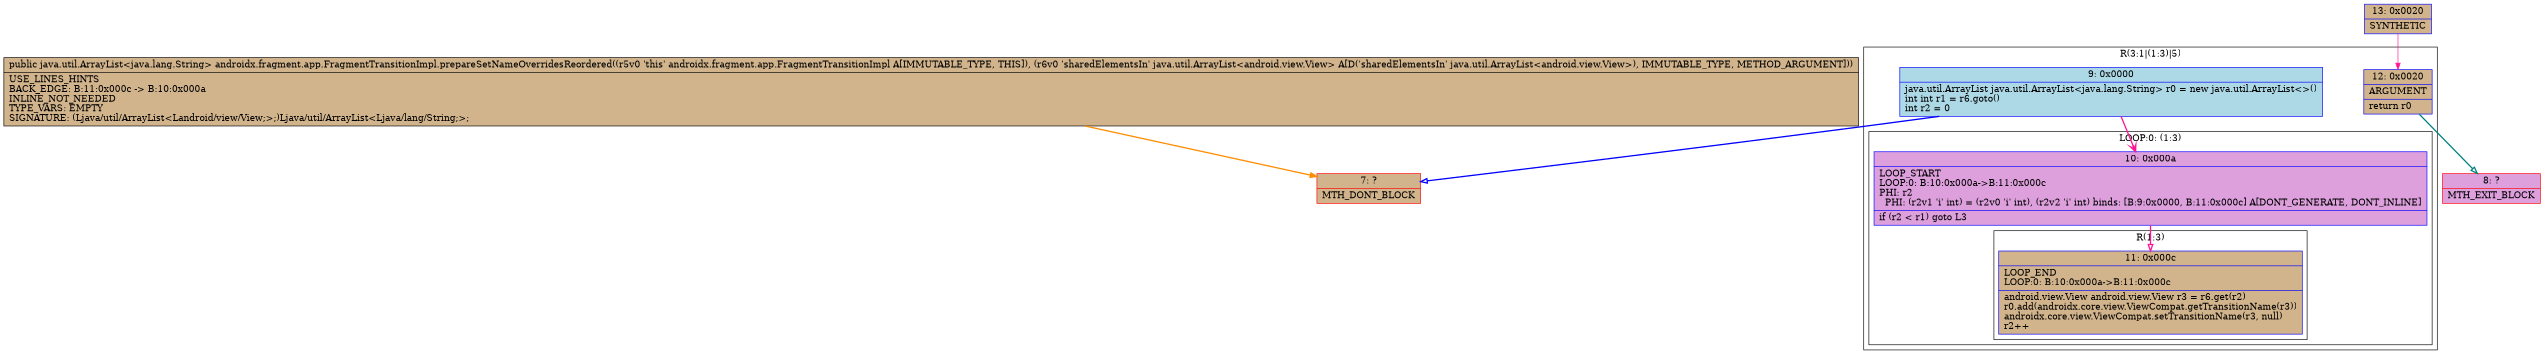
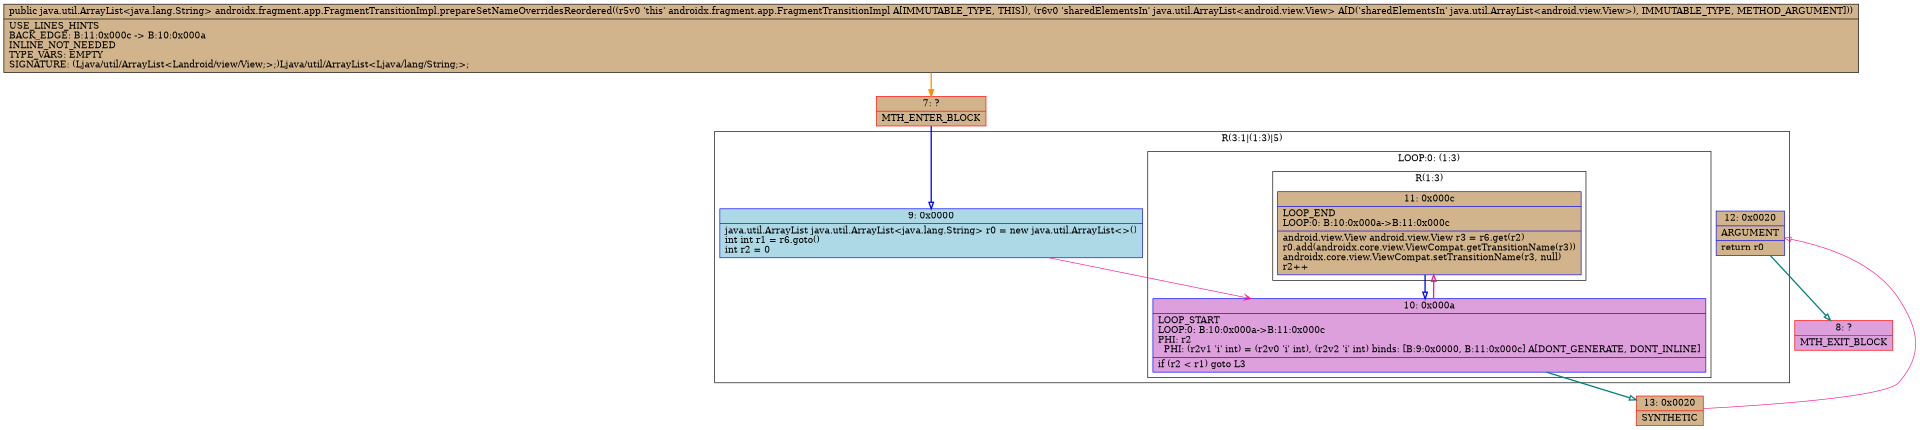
node "13: 0x0020": color blue -> red
edge "13: 0x0020" -> "12: 0x0020": arrowhead normal -> onormal
edge "9: 0x0000" -> "10: 0x000a": style bold -> solid
edge "9: 0x0000" -> "7: ?": reversed
node "7: ?": text "MTH_DONT_BLOCK" -> "MTH_ENTER_BLOCK"
edge "11: 0x000c" -> "10: 0x000a": added
edge "10: 0x000a" -> "13: 0x0020": added
